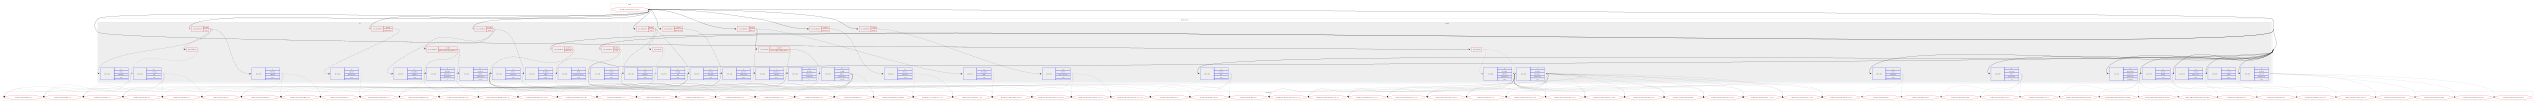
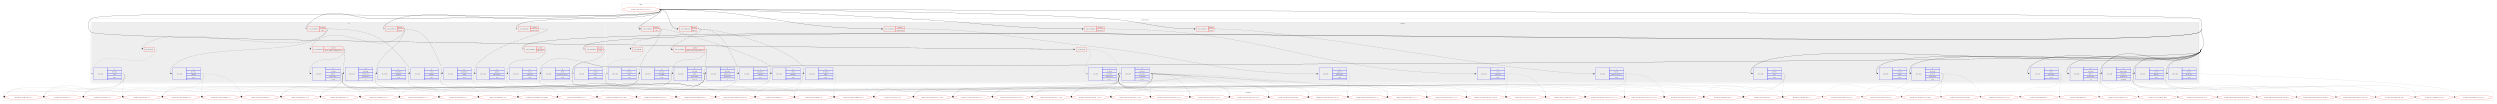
node "portage://dev-python/pygobject-3.28.3": removed
